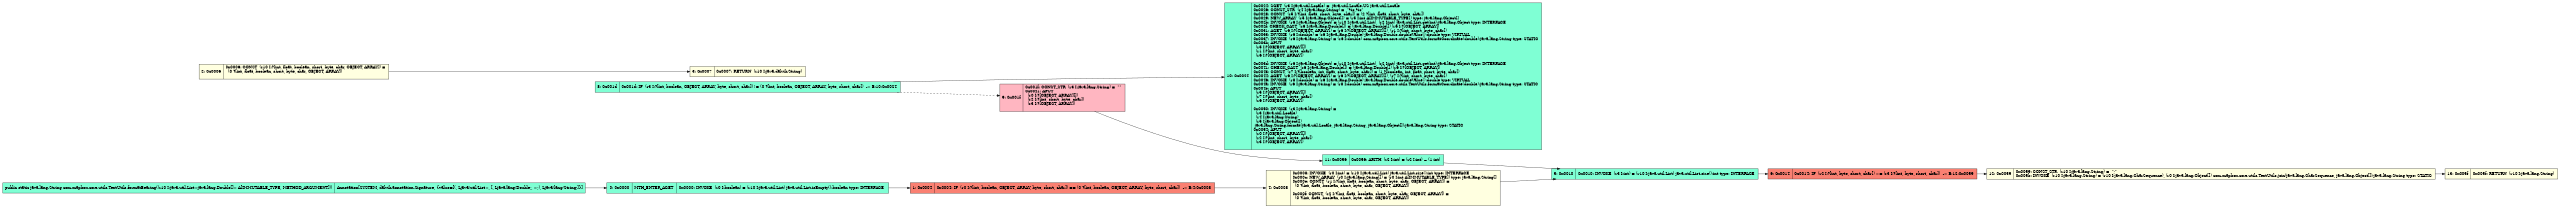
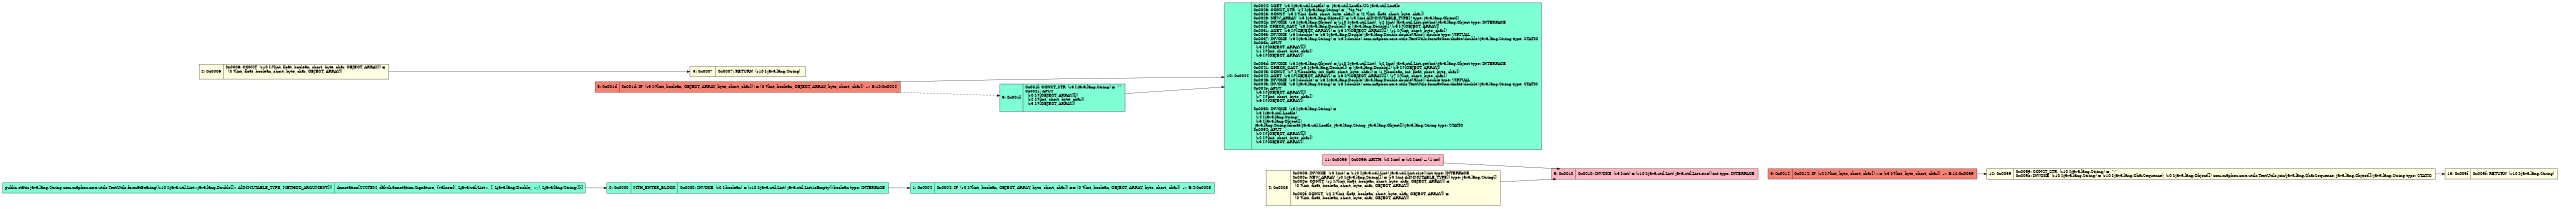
node "3: 0x0007": text "0x0007: RETURN  (r10 I:java.dalvik.String)" -> "0x0007: RETURN  (r10 I:java.lang.String)"
node "8: 0x001d": fillcolor aquamarine -> salmon
node "9: 0x001f": fillcolor lightpink -> aquamarine
edge "9: 0x001f" -> "11: 0x0056": now "9: 0x001f" -> "10: 0x0024"
node "11: 0x0056": fillcolor aquamarine -> lightpink
node "5: 0x0010": fillcolor aquamarine -> lightpink
edge "5: 0x0010" -> "6: 0x0014": removed
node "0: 0x0000": text "MTH_ENTER_AGET" -> "MTH_ENTER_BLOCK"
node "1: 0x0004": fillcolor salmon -> aquamarine
edge "1: 0x0004" -> "4: 0x0008": removed
